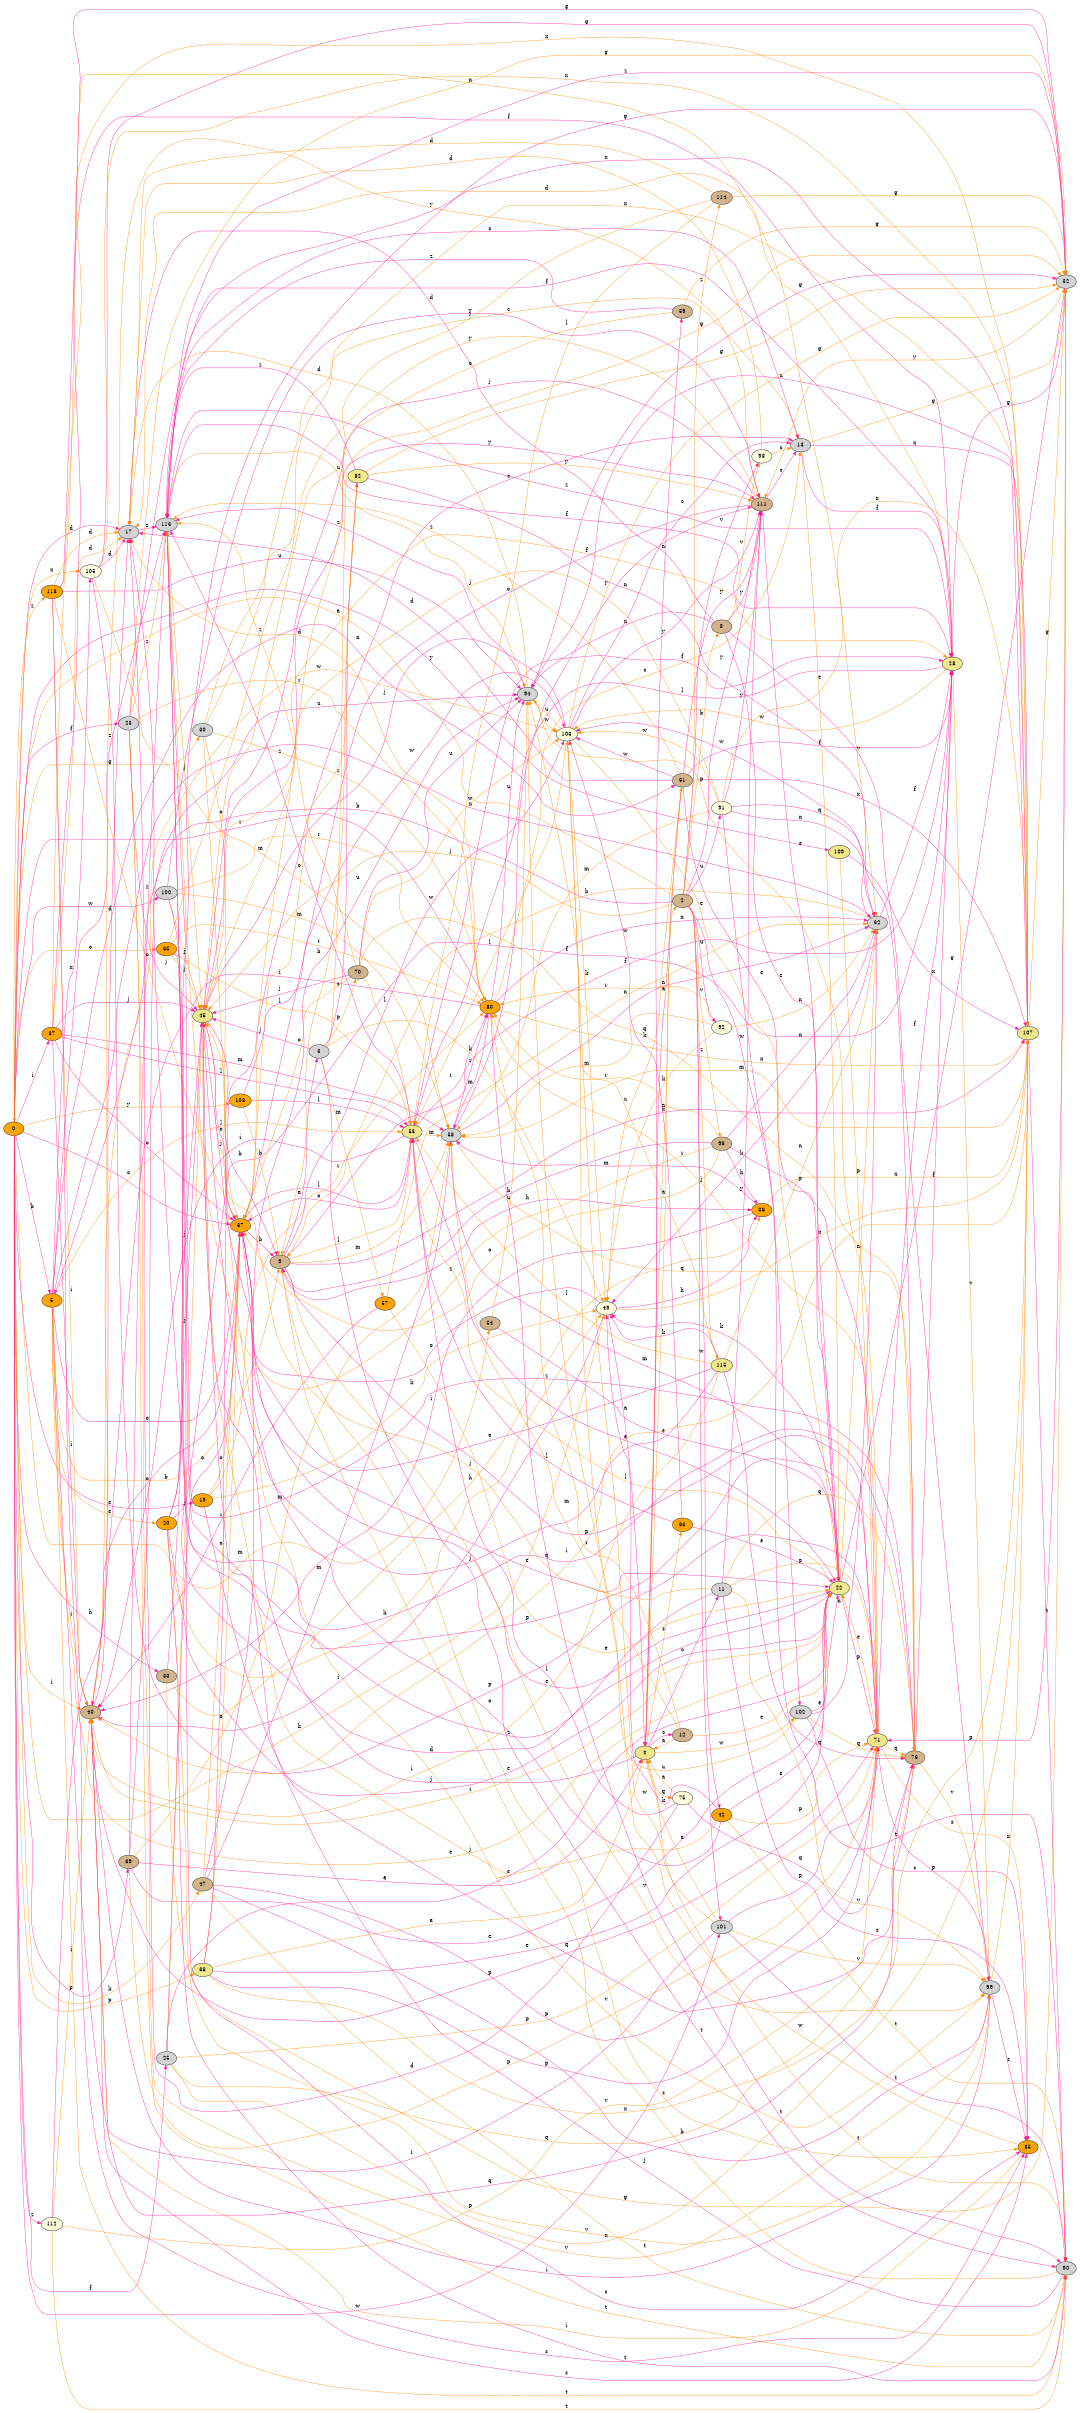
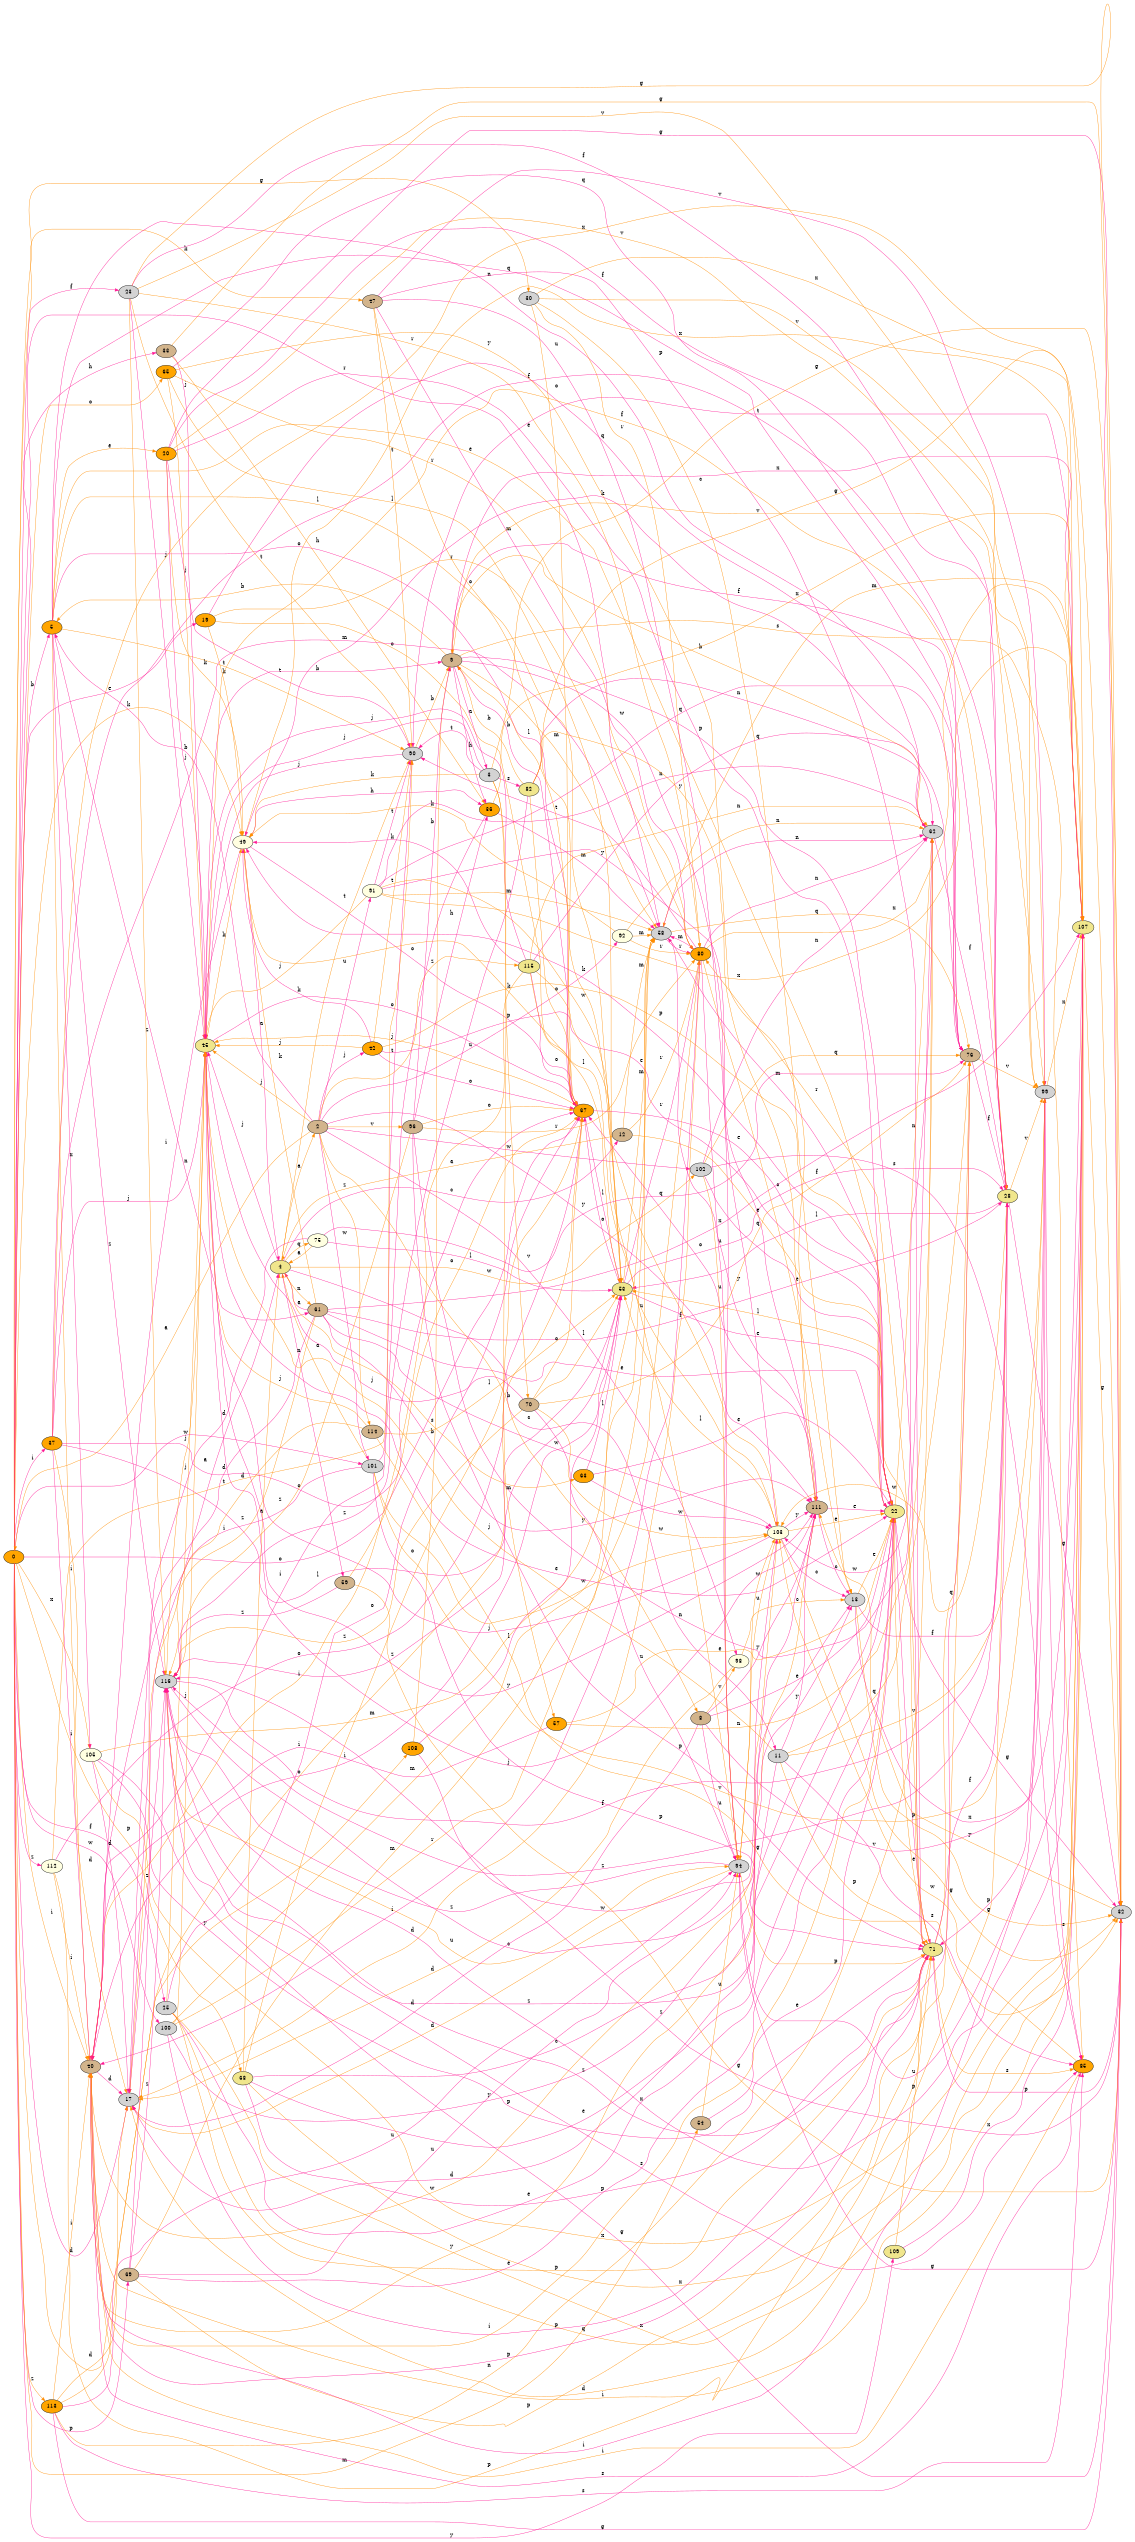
edge "45" -> "49": added, label "k"
edge "5" -> "9": reversed
